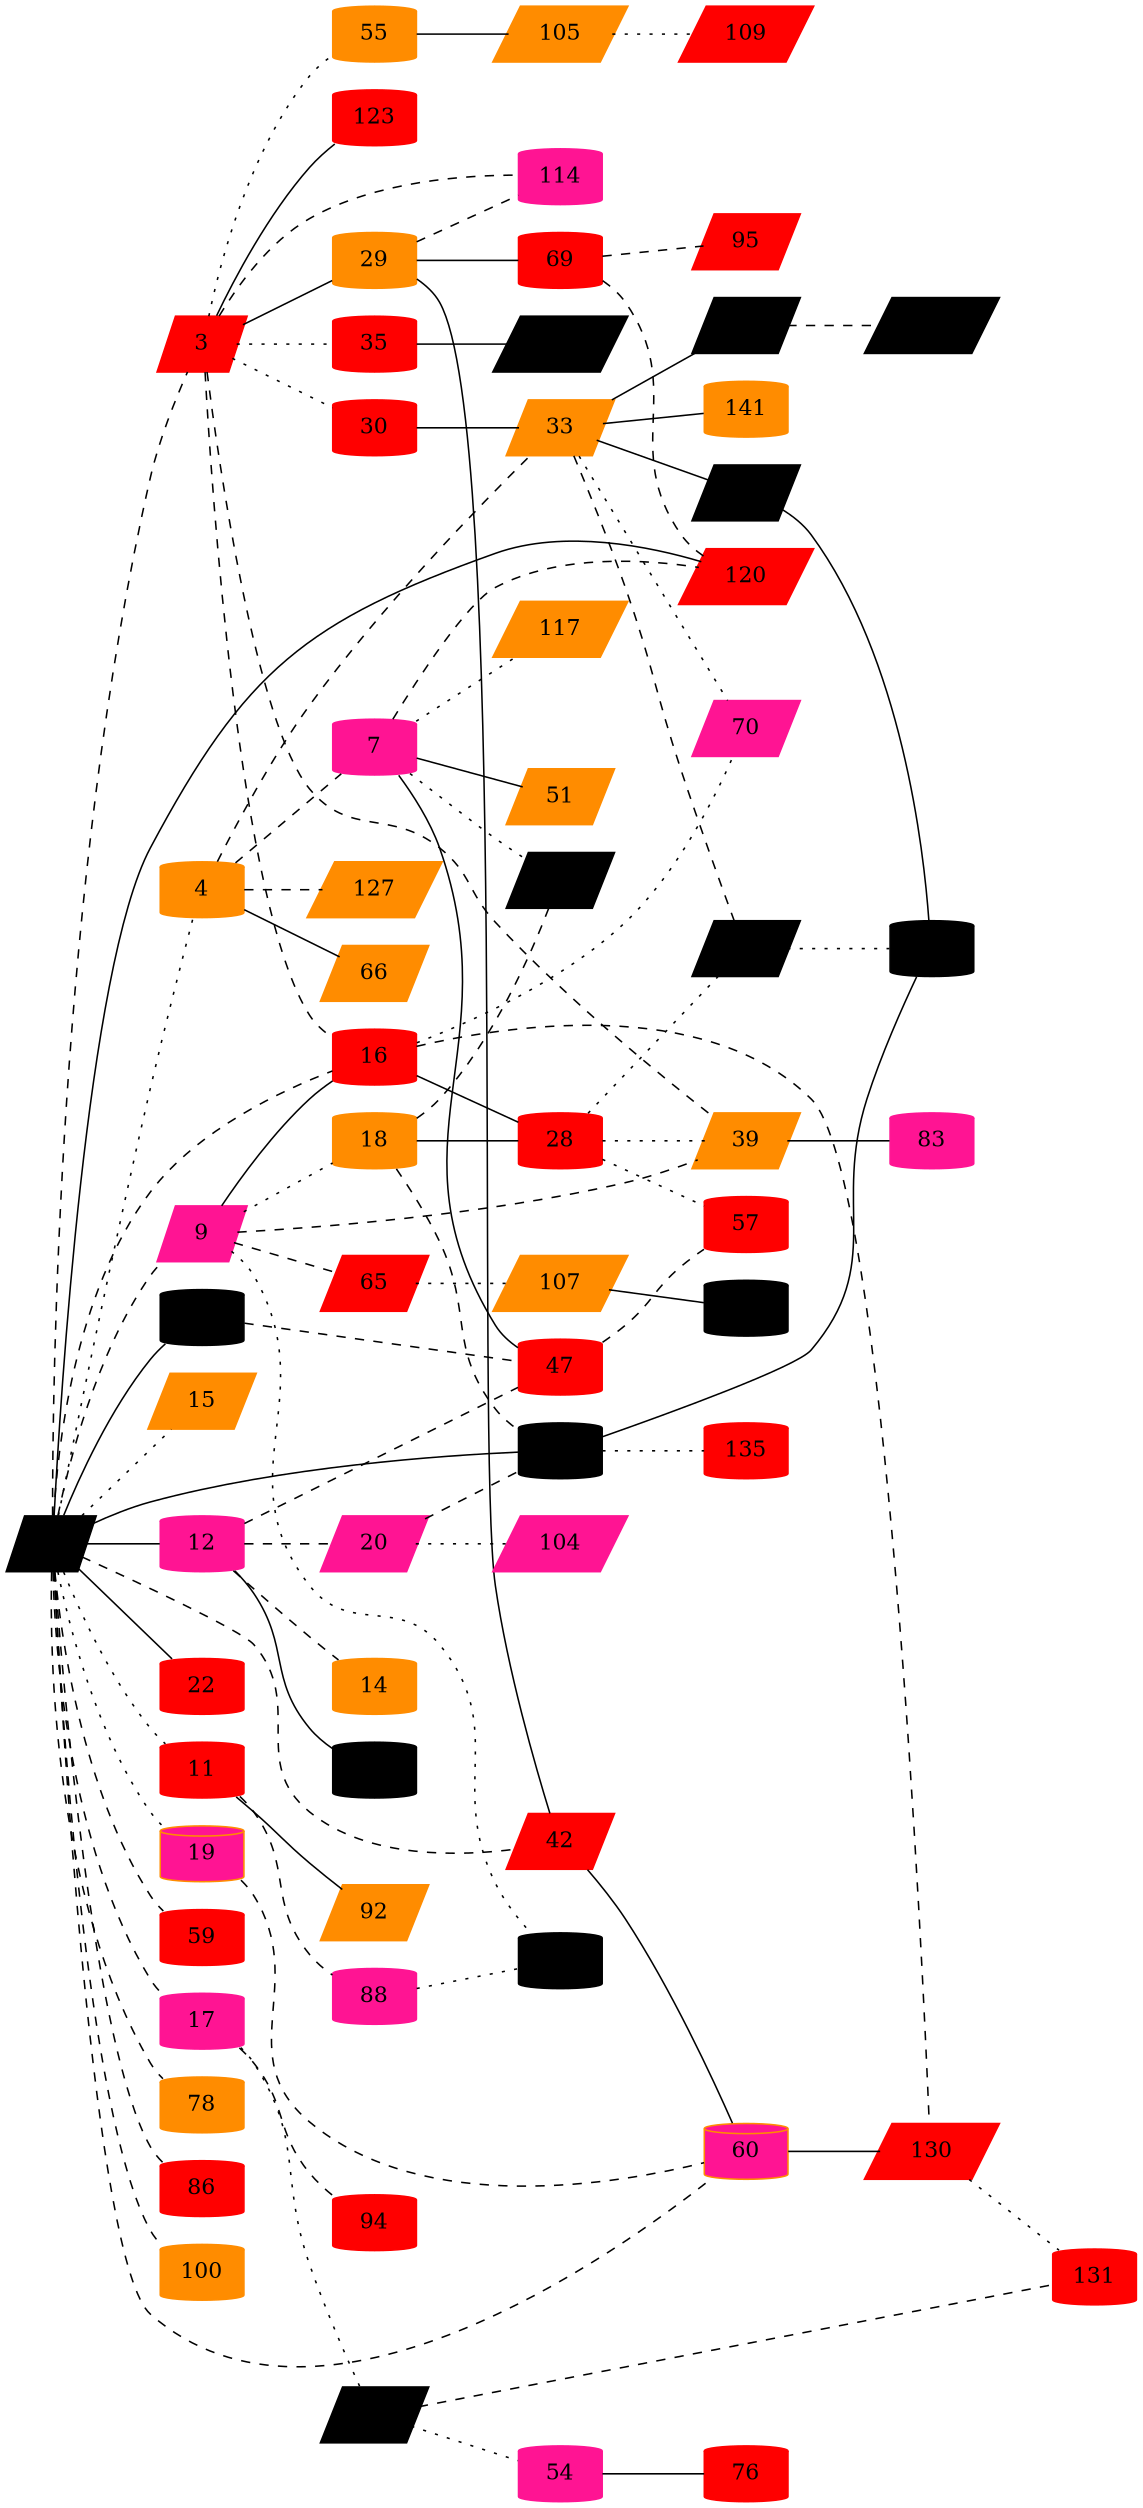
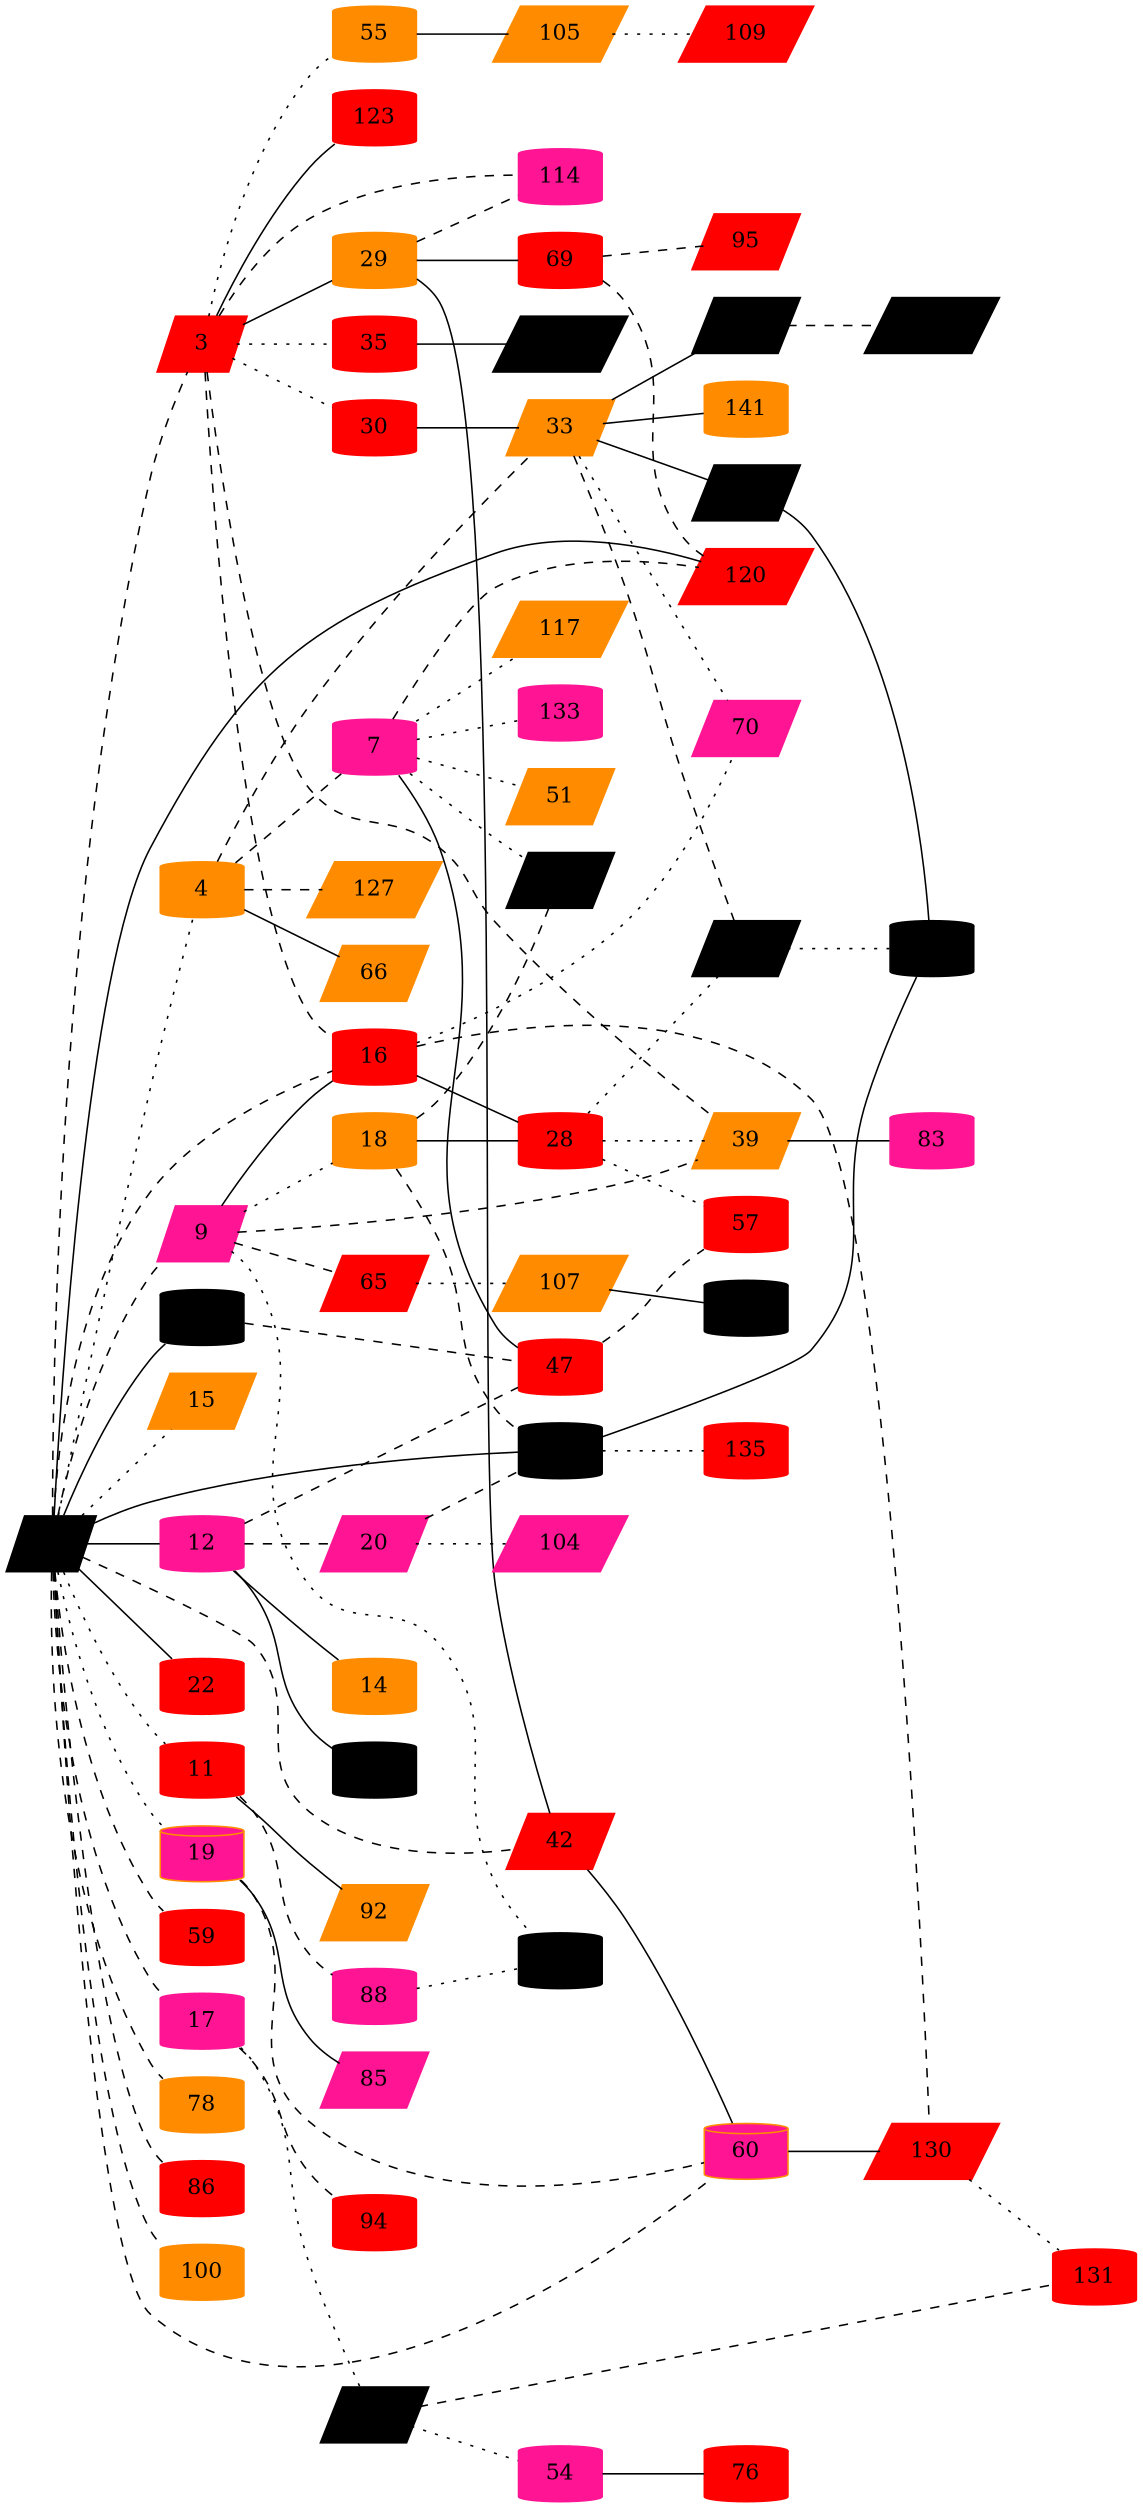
node "133": added
edge "7" -- "51": style solid -> dotted
edge "12" -- "14": style dashed -> solid
node "85": added
